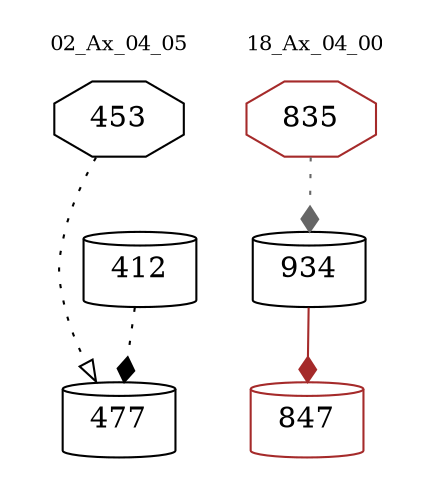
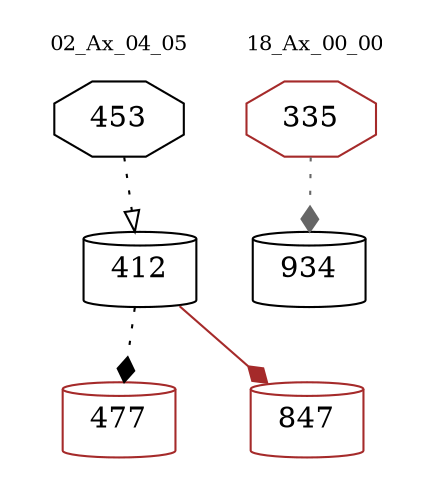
cluster "18_Ax_04_00": label "18_Ax_04_00" -> "18_Ax_00_00"
node "835": label "835" -> "335"
edge "453" -> "477": now "453" -> "412"
edge "934" -> "847": now "412" -> "847"
node "477": color black -> brown
